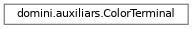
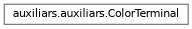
node "domini.auxiliars.ColorTerminal": label "domini.auxiliars.ColorTerminal" -> "auxiliars.auxiliars.ColorTerminal"
